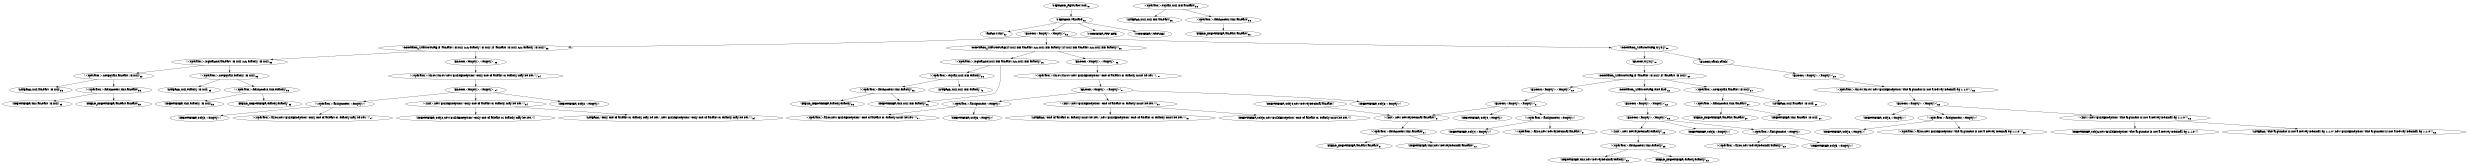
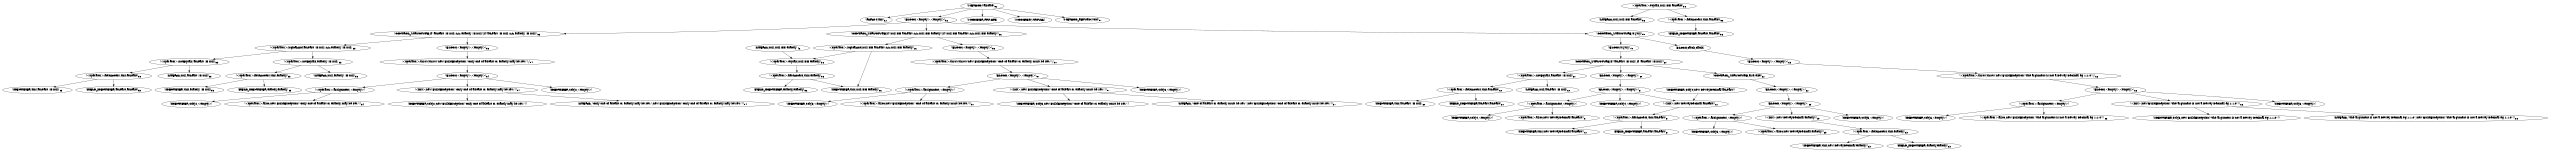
edge "(METHOD_RETURN,void)" -> "(METHOD,validate)": reversed
edge "(<operator>.equals,null == exactly)" -> "(LITERAL,null,null == exactly)": reversed
